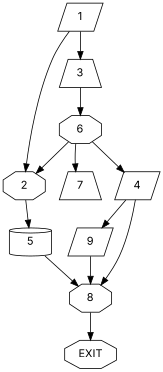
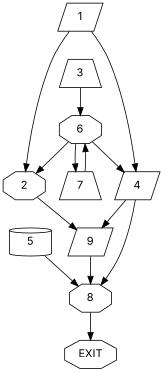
edge "1" -> "3": now "1" -> "4"
edge "7" -> "6": added
edge "2" -> "5": now "2" -> "9"
